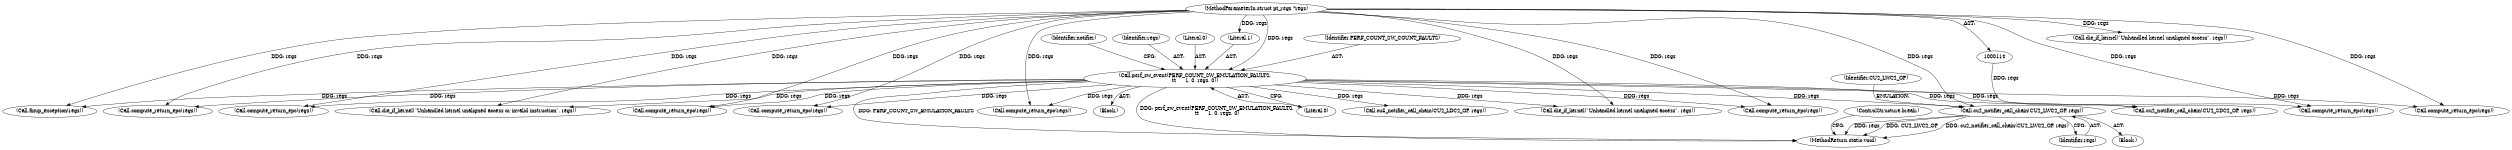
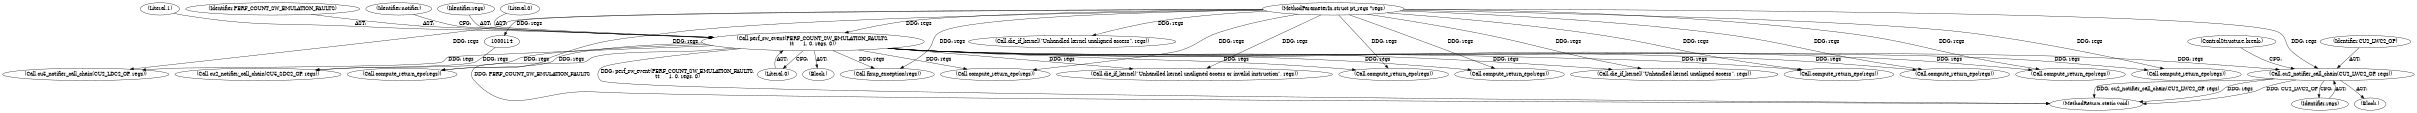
edge "(MethodParameterIn,struct pt_regs *regs)" -> "(Literal,1)": now "(MethodParameterIn,struct pt_regs *regs)" -> "(Call,cu5_notifier_call_chain(CU2_LDC2_OP, regs))"
edge "(MethodParameterIn,struct pt_regs *regs)" -> "1000114": label "AST: " -> "DDG: regs"
node "(Identifier,PERF_COUNT_SW_COUNT_FAULTS)": label "(Identifier,PERF_COUNT_SW_COUNT_FAULTS)" -> "(Identifier,PERF_COUNT_SW_EMULATION_FAULTS)"
edge "(Identifier,CU2_LWC2_OP)" -> "(Call,cu2_notifier_call_chain(CU2_LWC2_OP, regs))": label "EMULATION: " -> "AST: "
node "(Call,cu2_notifier_call_chain(CU2_SDC2_OP, regs))": label "(Call,cu2_notifier_call_chain(CU2_SDC2_OP, regs))" -> "(Call,cu2_notifier_call_chain(CU5_SDC2_OP, regs))"
edge "(ControlStructure,break;)" -> "(MethodReturn,static void)": now "(ControlStructure,break;)" -> "(Call,cu2_notifier_call_chain(CU2_LWC2_OP, regs))"
